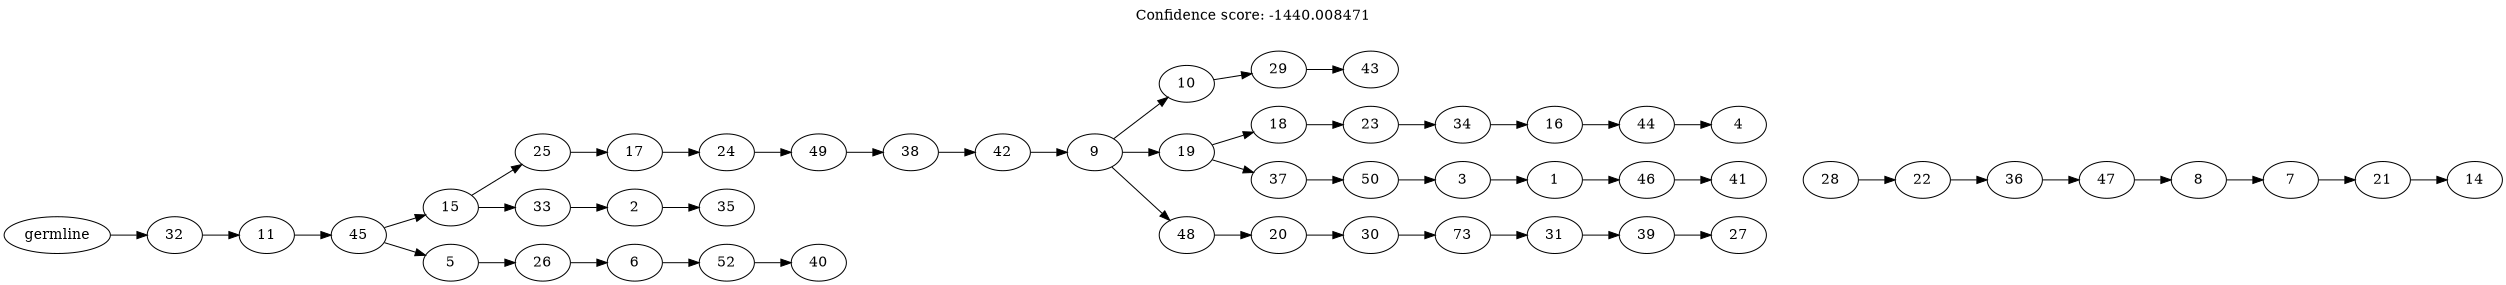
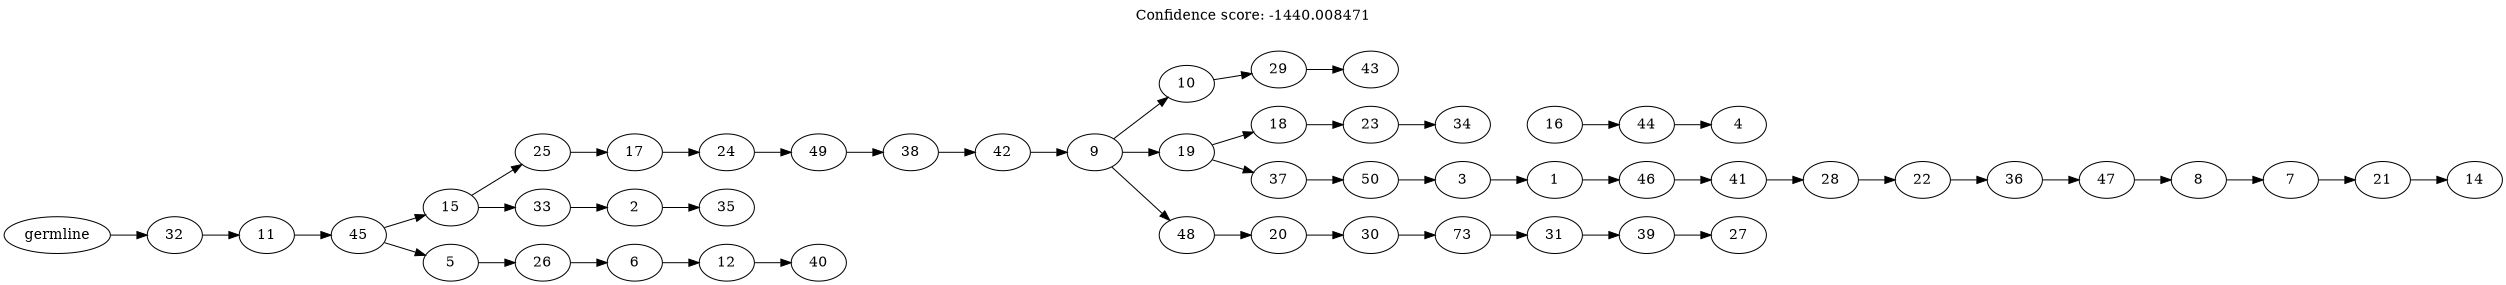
edge "34" -> "16": removed
edge "41" -> "28": added
node "52": label "52" -> "12"
